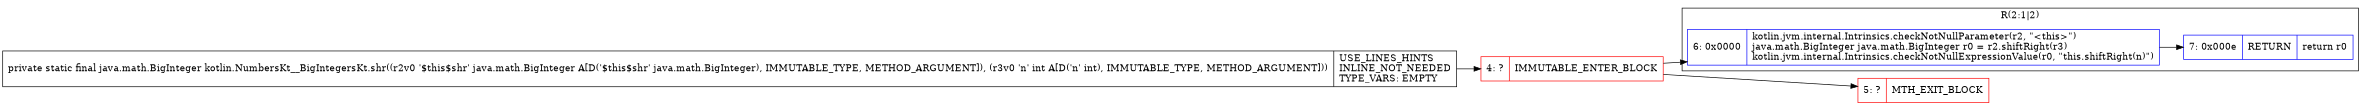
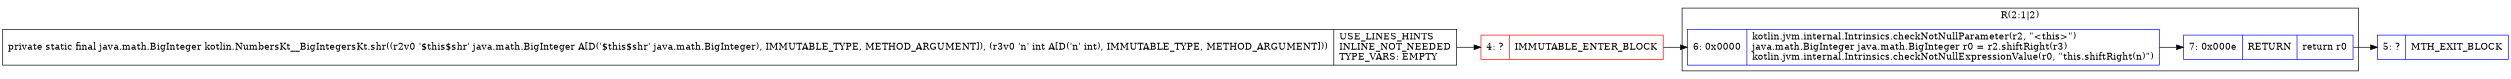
edge "4: ?" -> "5: ?": now "7: 0x000e" -> "5: ?"
node "5: ?": color red -> blue
